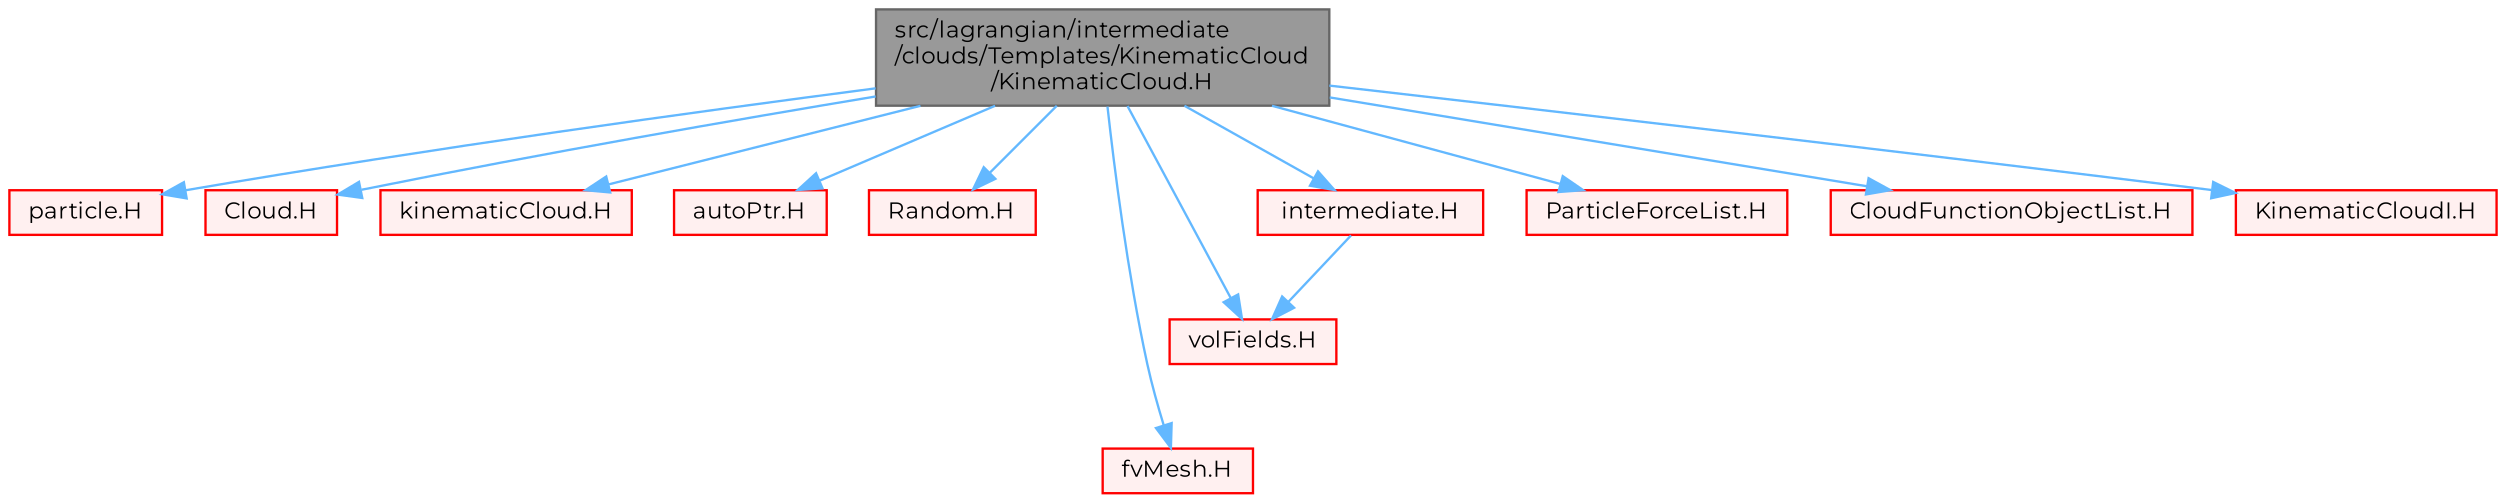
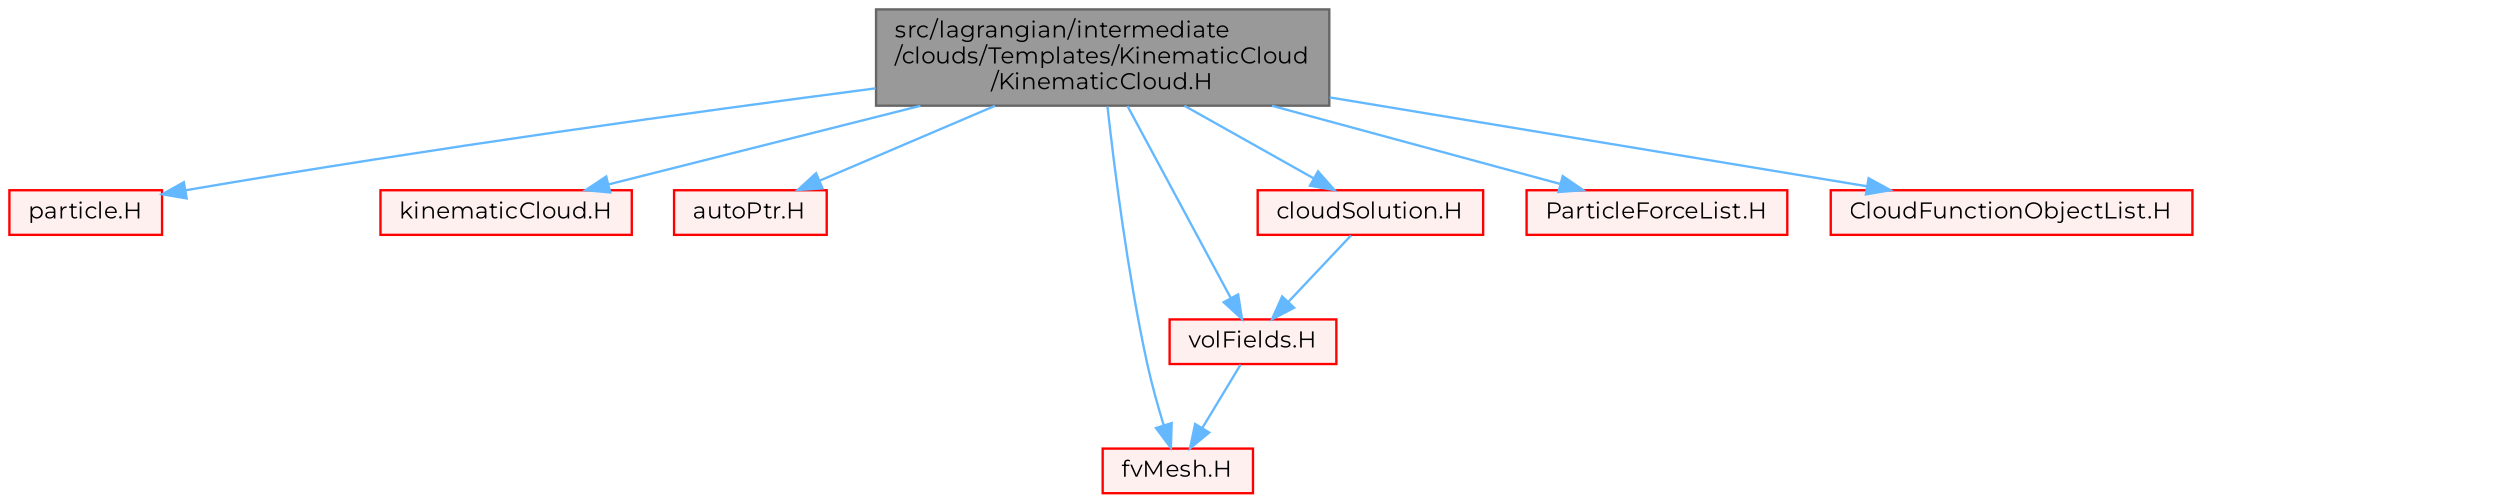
node "Cloud.H": removed
node "Random.H": removed
node "intermediate.H": label "intermediate.H" -> "cloudSolution.H"
node "KinematicCloudI.H": removed
edge "volFields.H" -> "fvMesh.H": added
